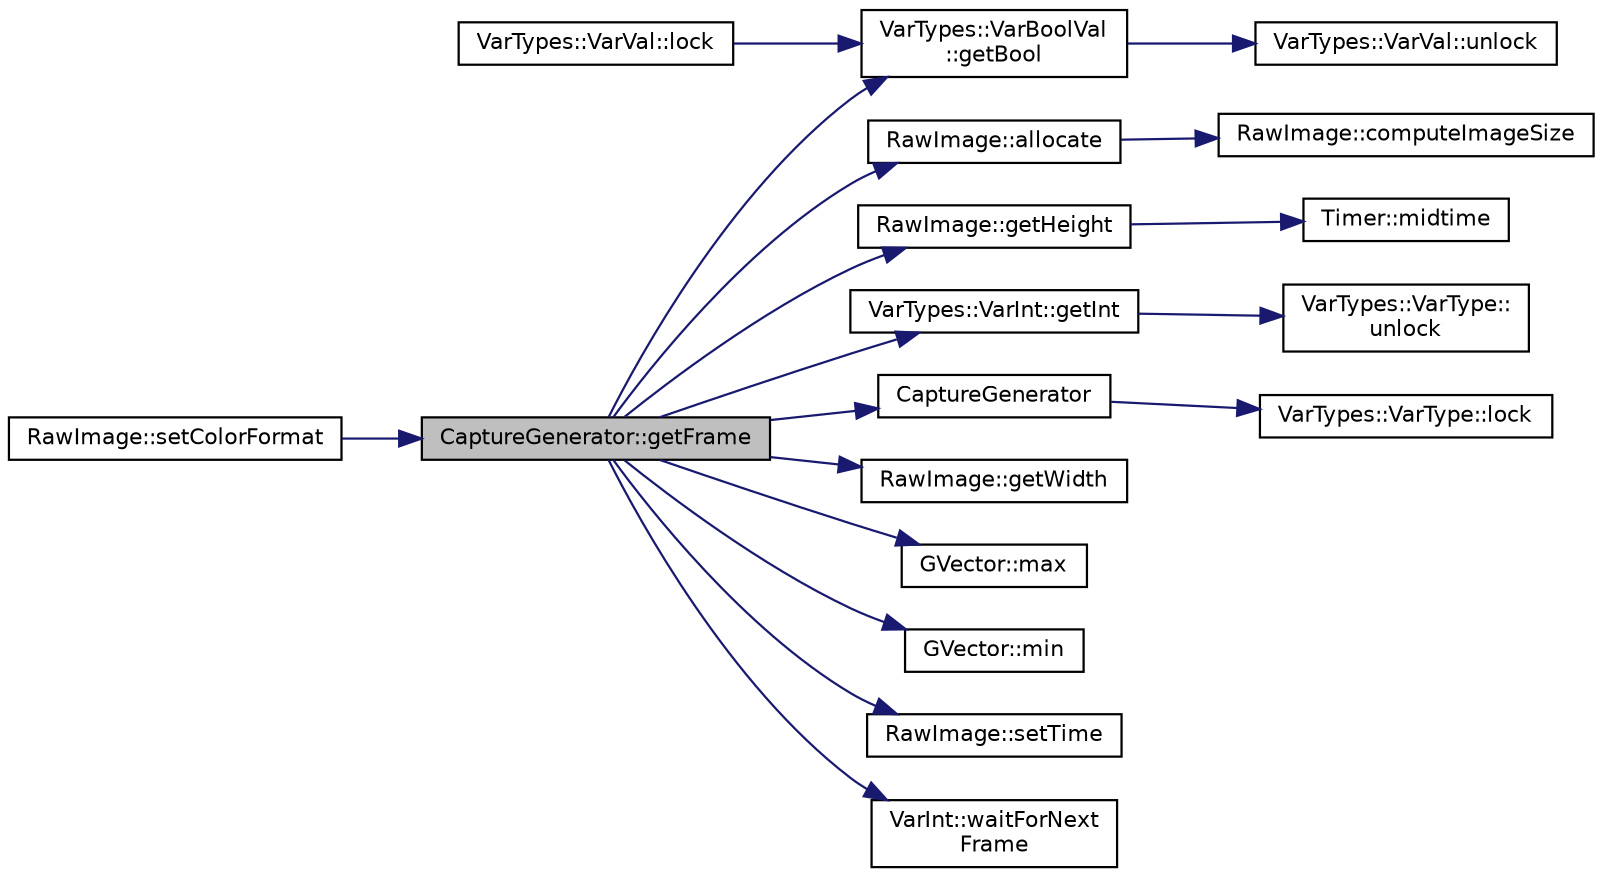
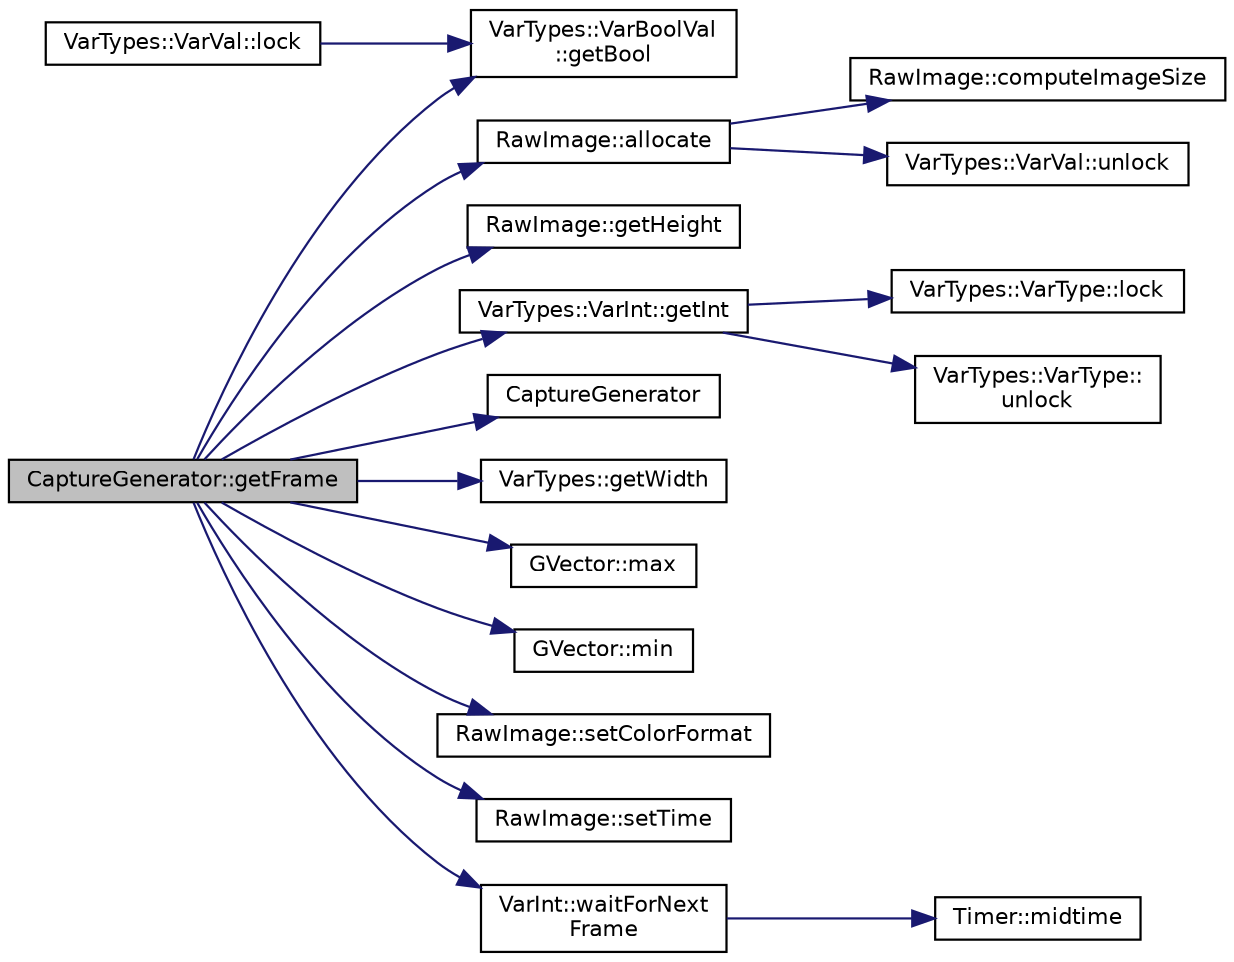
edge "VarTypes::VarBoolVal ::getBool" -> "VarTypes::VarVal::unlock": now "RawImage::allocate" -> "VarTypes::VarVal::unlock"
edge "RawImage::getHeight" -> "Timer::midtime": now "VarInt::waitForNext Frame" -> "Timer::midtime"
edge "CaptureGenerator" -> "VarTypes::VarType::lock": now "VarTypes::VarInt::getInt" -> "VarTypes::VarType::lock"
edge "RawImage::setColorFormat" -> "CaptureGenerator::getFrame": reversed
node "RawImage::getWidth": label "RawImage::getWidth" -> "VarTypes::getWidth"
